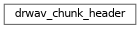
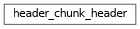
node "drwav_chunk_header": label "drwav_chunk_header" -> "header_chunk_header"
